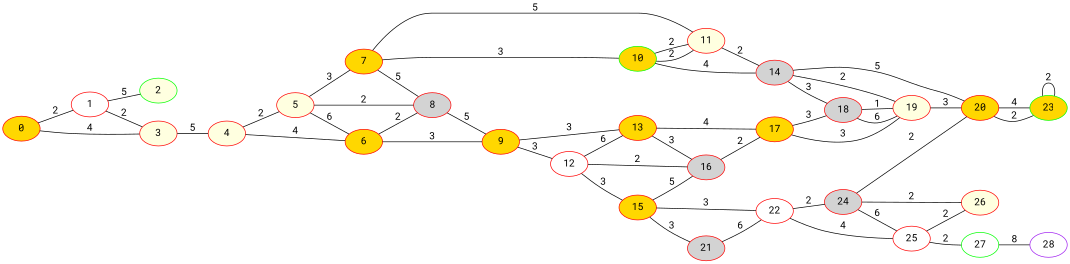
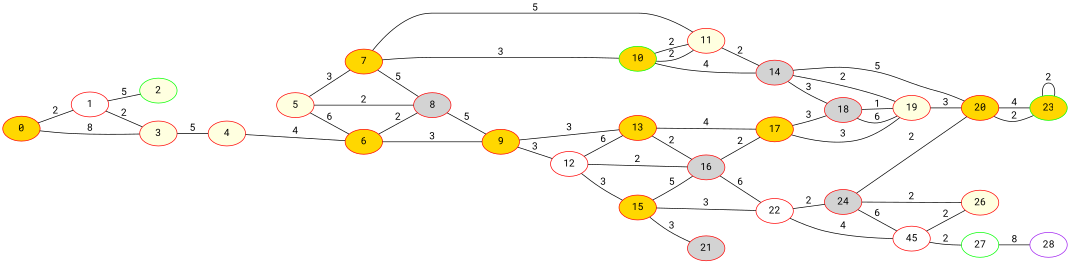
edge "5" -- "4": removed, label "2"
edge "0" -- "3": label "4" -> "8"
edge "13" -- "16": label "3" -> "2"
edge "22" -- "21": now "22" -- "16"
node "25": label "25" -> "45"
